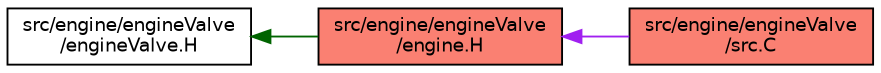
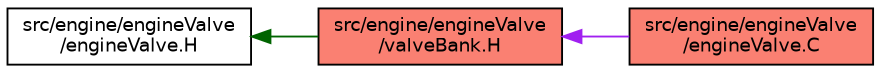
node "src/engine/engineValve /engine.H": label "src/engine/engineValve /engine.H" -> "src/engine/engineValve /valveBank.H"
node "src/engine/engineValve /src.C": label "src/engine/engineValve /src.C" -> "src/engine/engineValve /engineValve.C"
